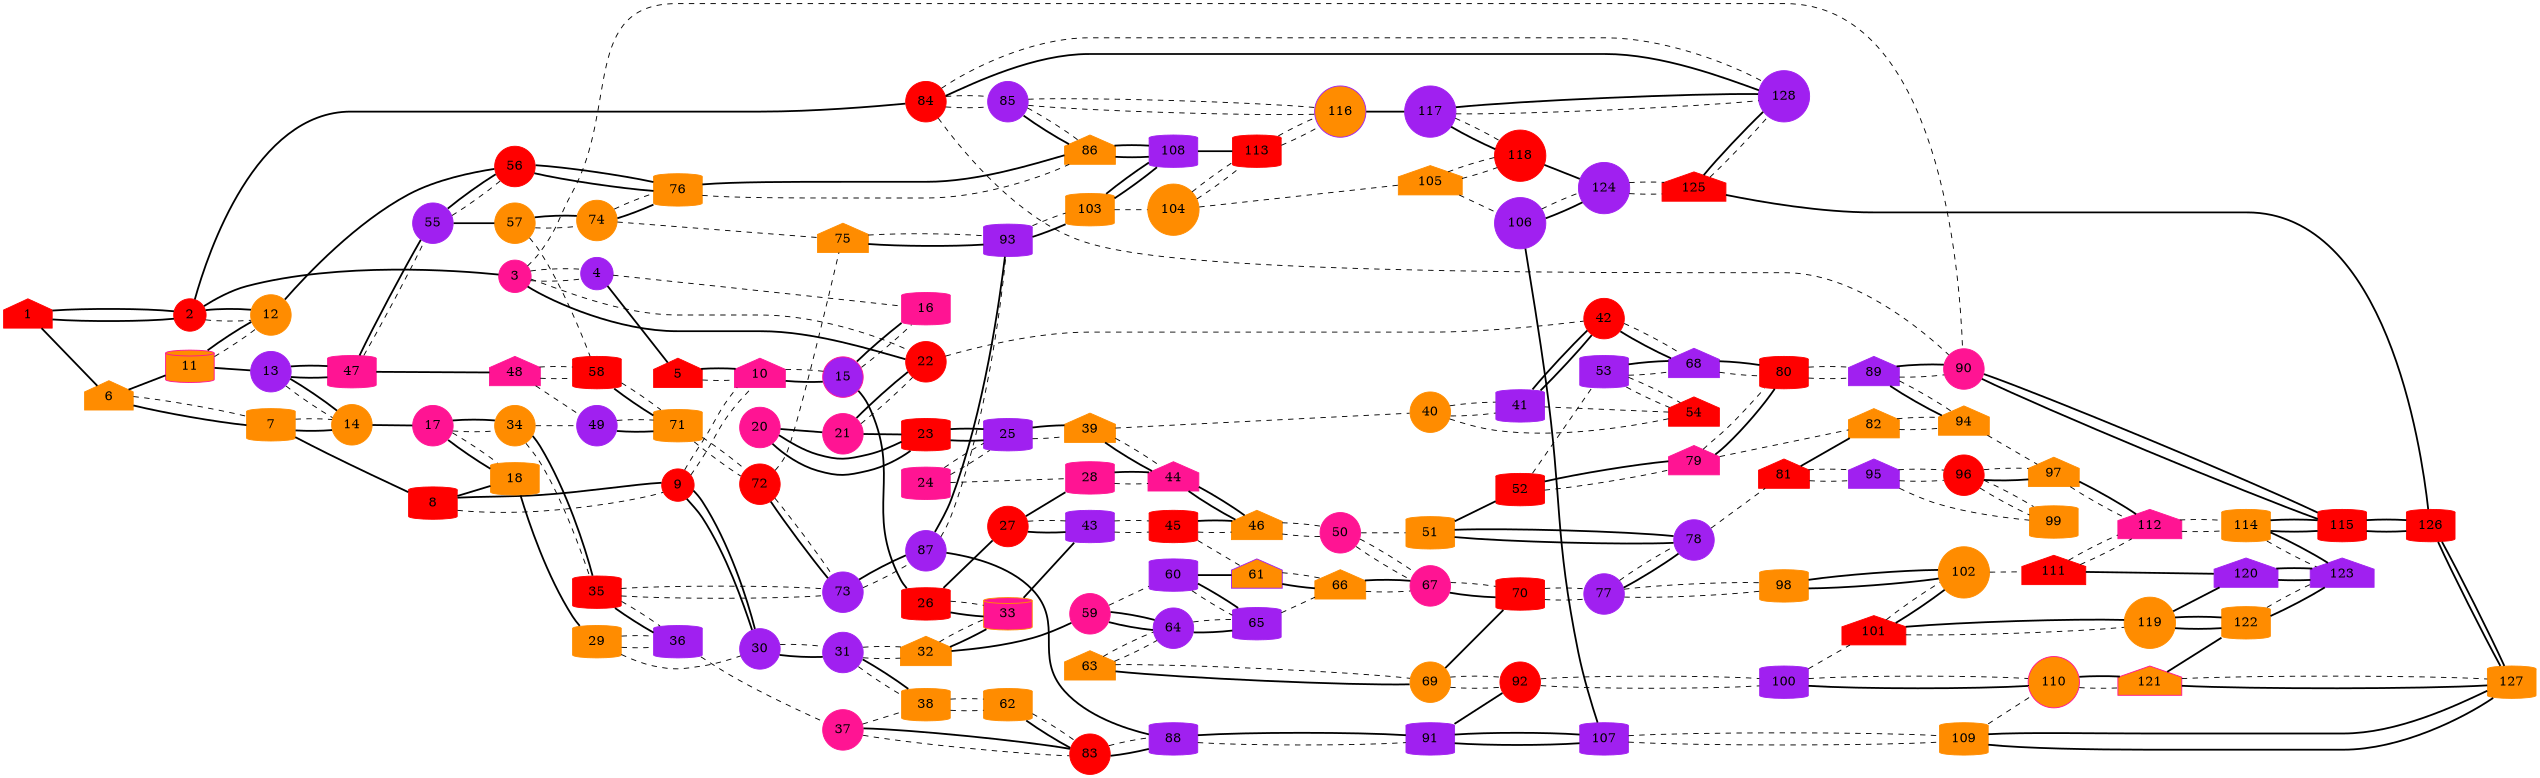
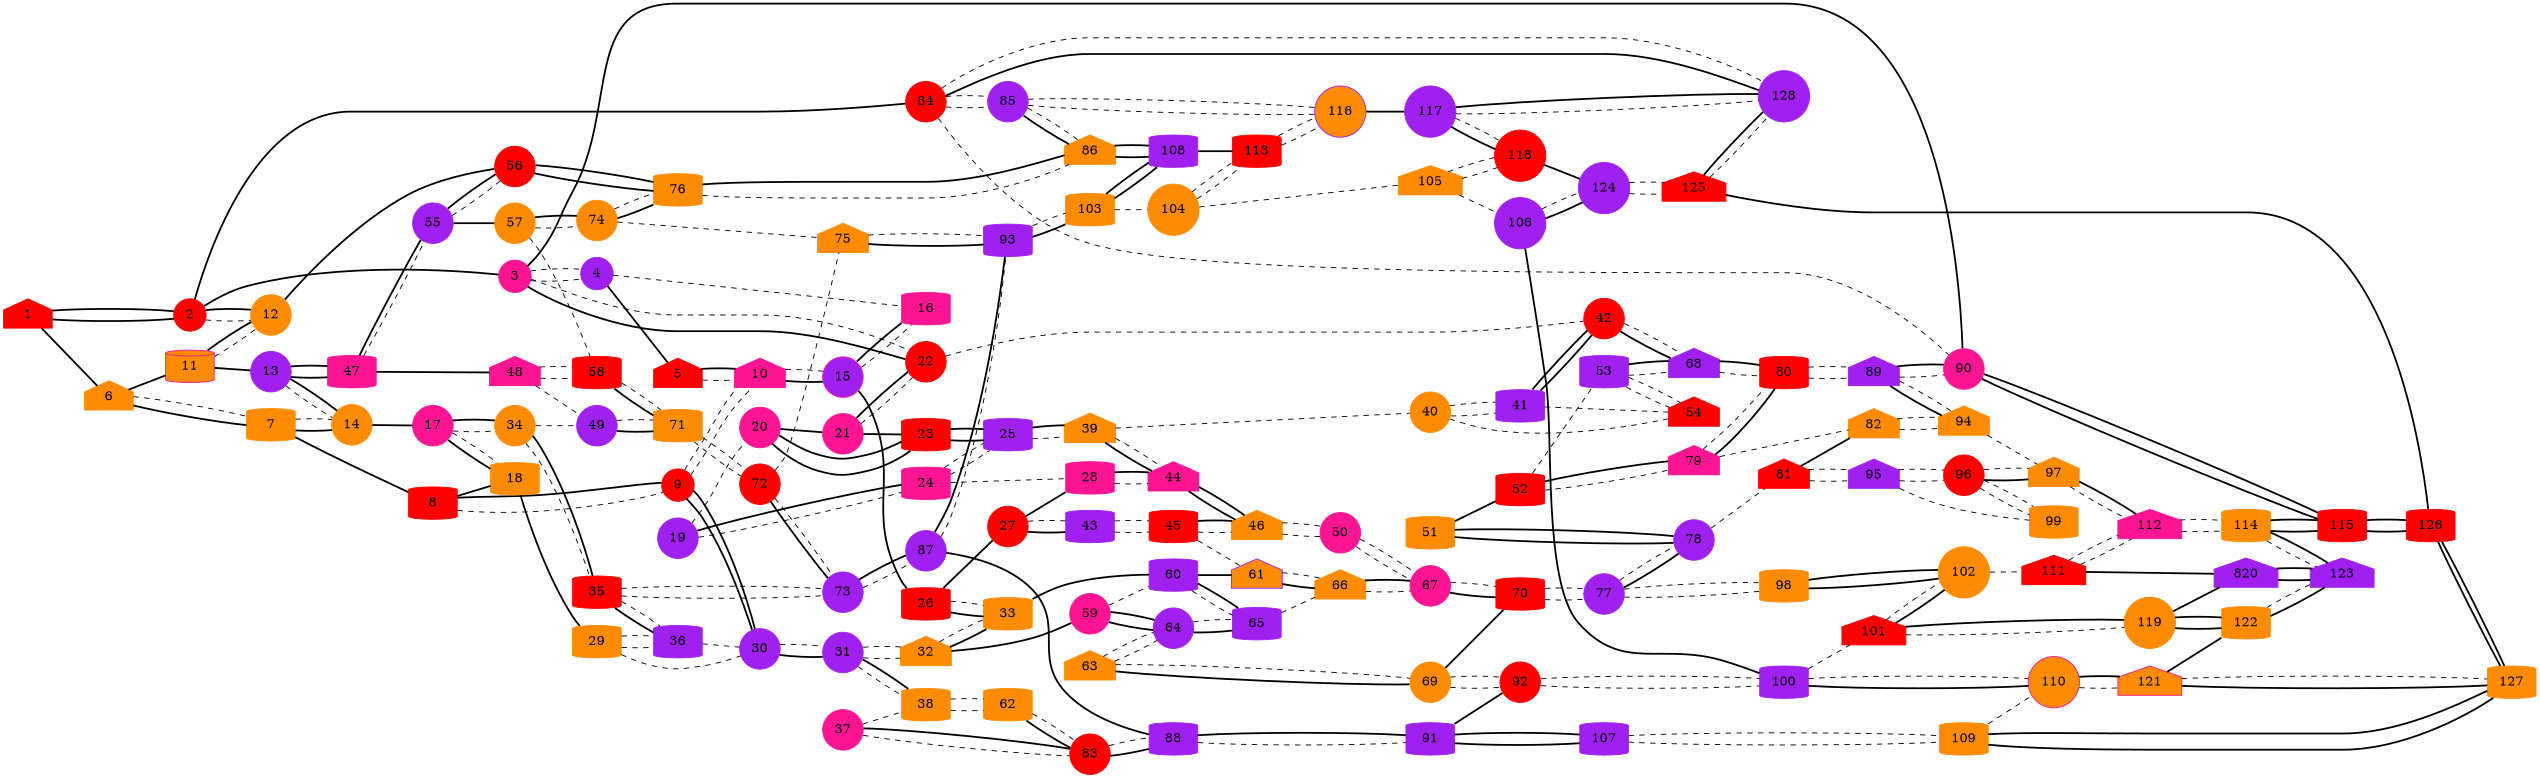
edge "3" -- "90": style dashed -> bold
edge "106" -- "107": now "106" -- "100"
edge "50" -- "51": removed
node "19": added
edge "43" -- "33": now "60" -- "33"
node "120": label "120" -> "820"
node "33": fillcolor deeppink -> darkorange
edge "36" -- "37": now "36" -- "30"
